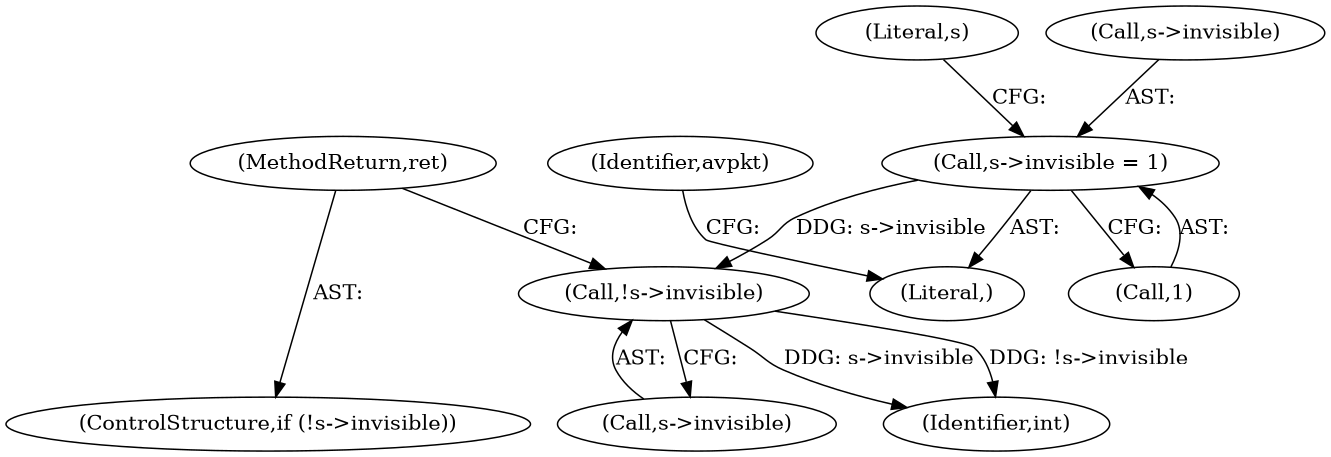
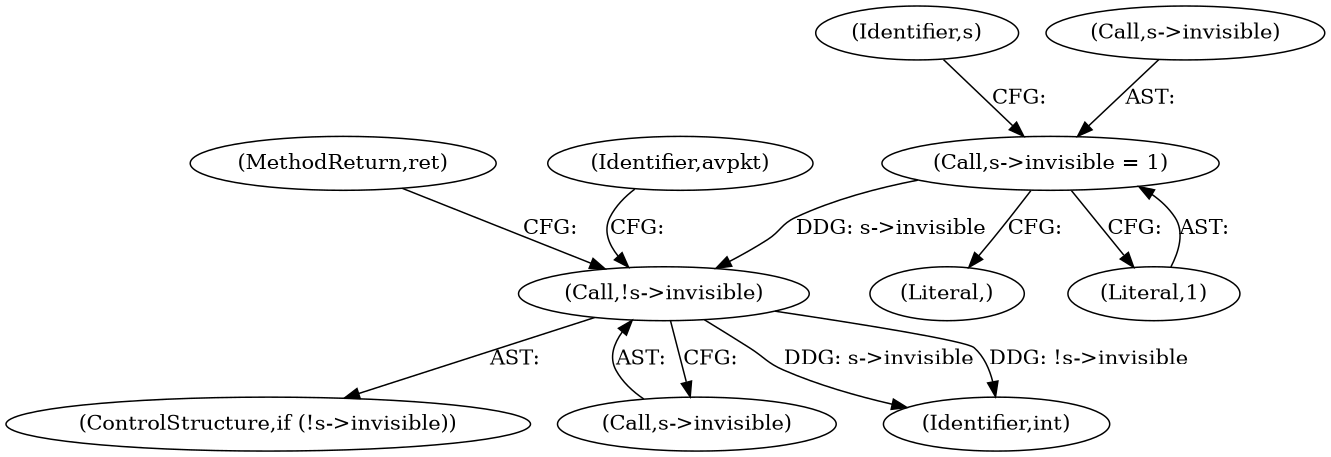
node "(Literal,s)": label "(Literal,s)" -> "(Identifier,s)"
edge "(Call,s->invisible = 1)" -> "(Literal,)": label "AST: " -> "CFG: "
edge "(Identifier,avpkt)" -> "(Literal,)": now "(Identifier,avpkt)" -> "(Call,!s->invisible)"
edge "(MethodReturn,ret)" -> "(ControlStructure,if (!s->invisible))": now "(Call,!s->invisible)" -> "(ControlStructure,if (!s->invisible))"
node "(Call,1)": label "(Call,1)" -> "(Literal,1)"
